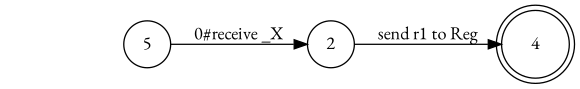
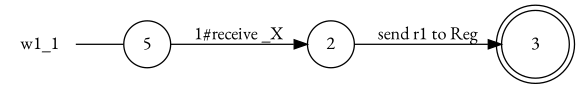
edge "5" -> "2": label "0#receive _X" -> "1#receive _X"
node "w1_1": added
node "4": label "4" -> "3"
